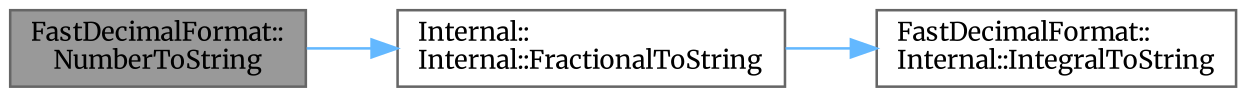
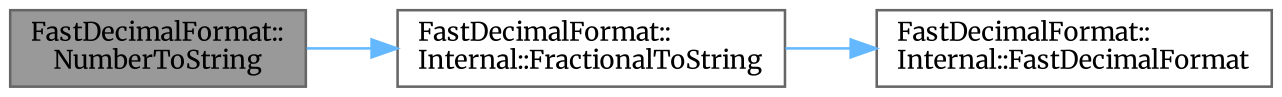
node "Internal:: Internal::FractionalToString": label "Internal:: Internal::FractionalToString" -> "FastDecimalFormat:: Internal::FractionalToString"
node "FastDecimalFormat:: Internal::IntegralToString": label "FastDecimalFormat:: Internal::IntegralToString" -> "FastDecimalFormat:: Internal::FastDecimalFormat"
